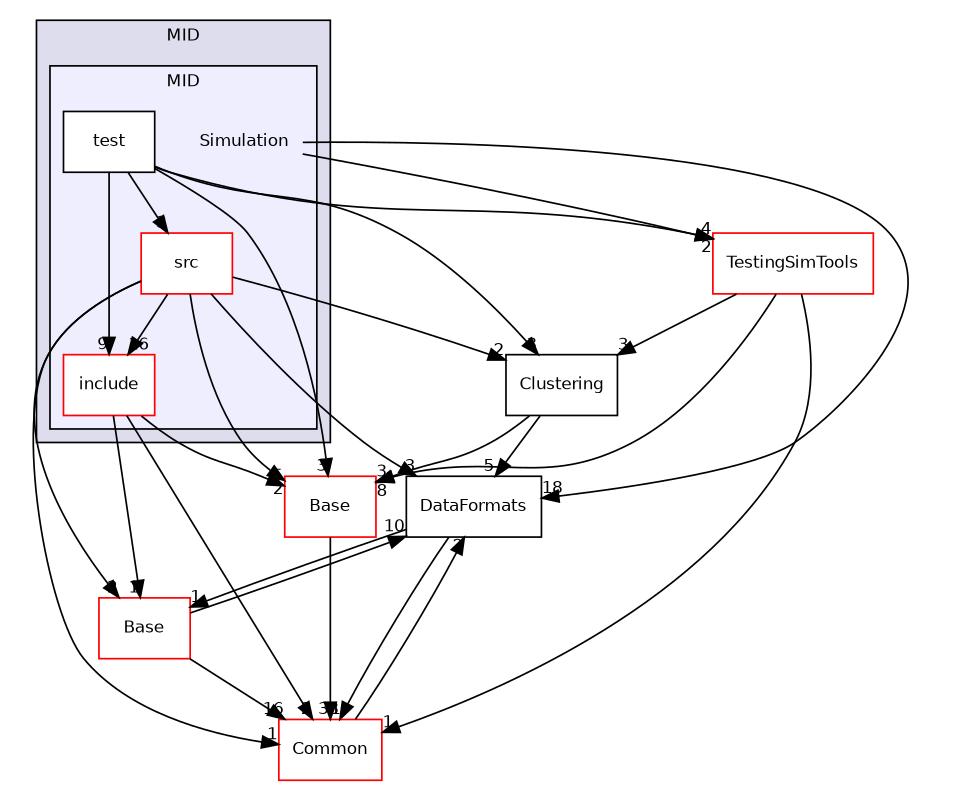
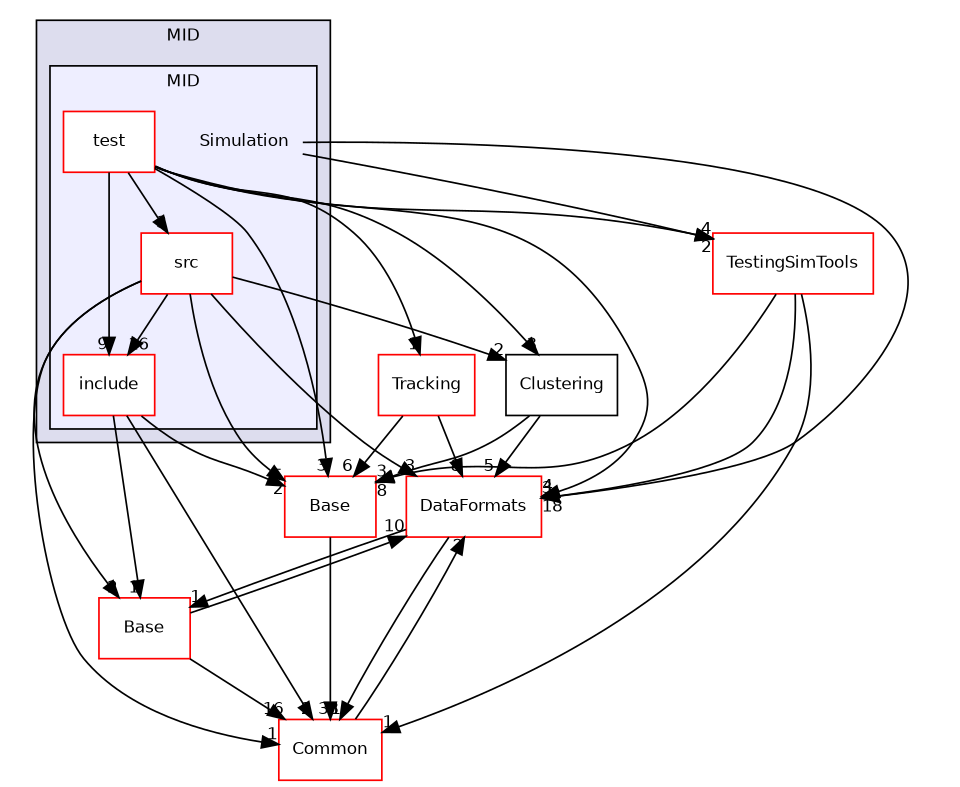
node "test": color black -> red
edge "test" -> "DataFormats": added
edge "TestingSimTools" -> "Clustering": now "TestingSimTools" -> "DataFormats"
node "Tracking": added
node "DataFormats": color black -> red
